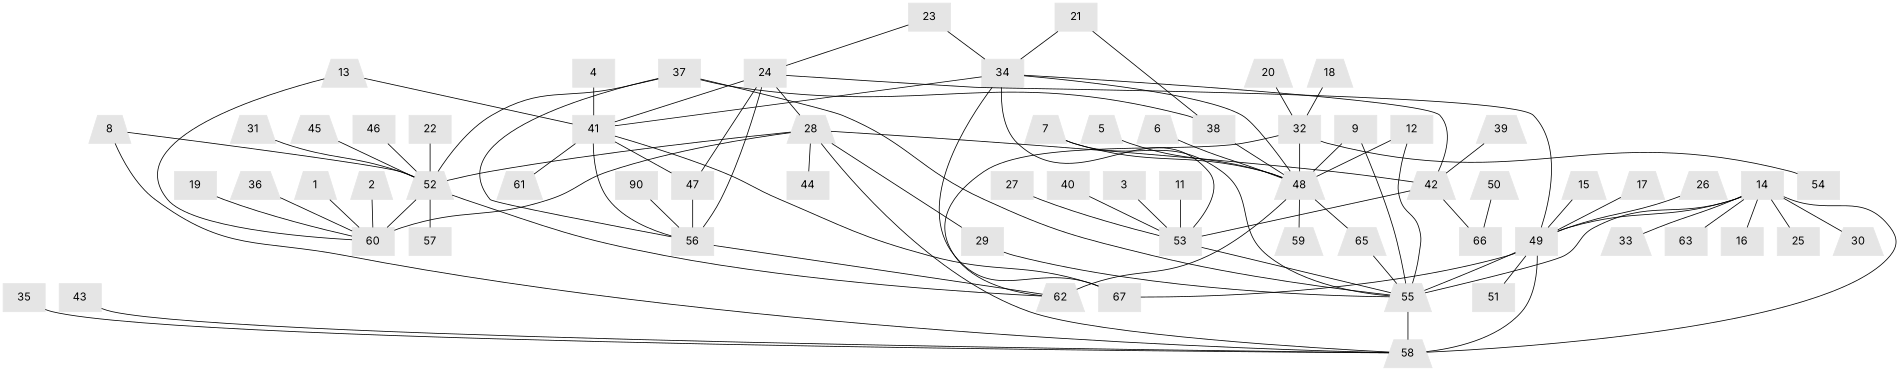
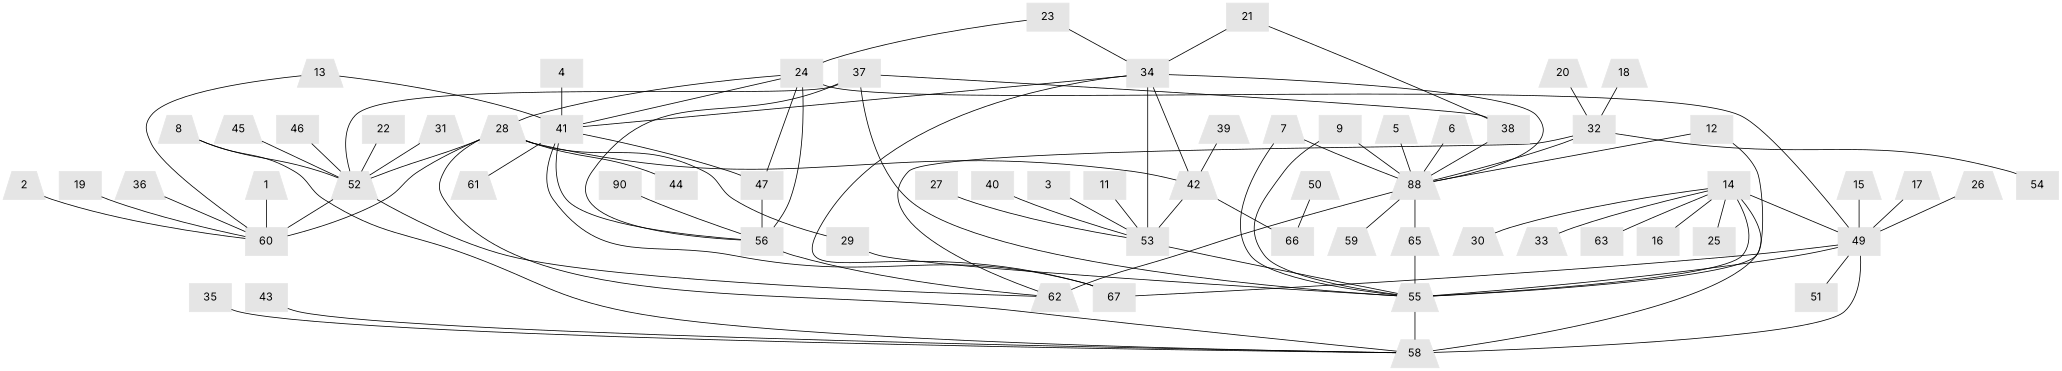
node "48": label "48" -> "88"
node "57": removed
